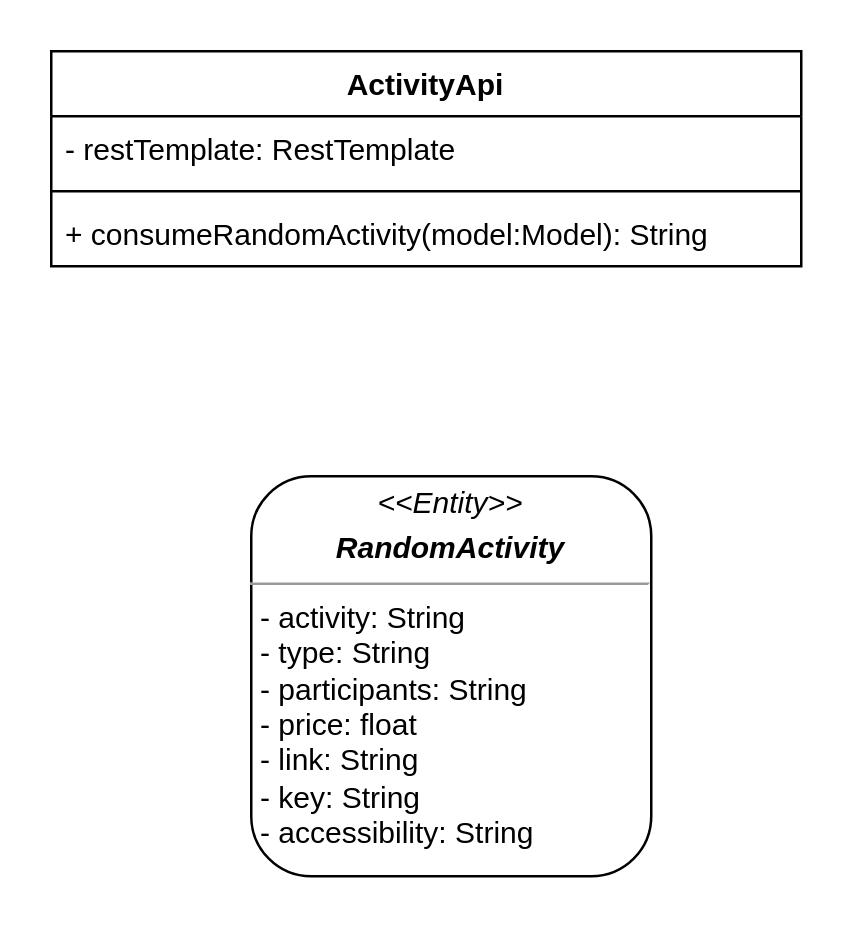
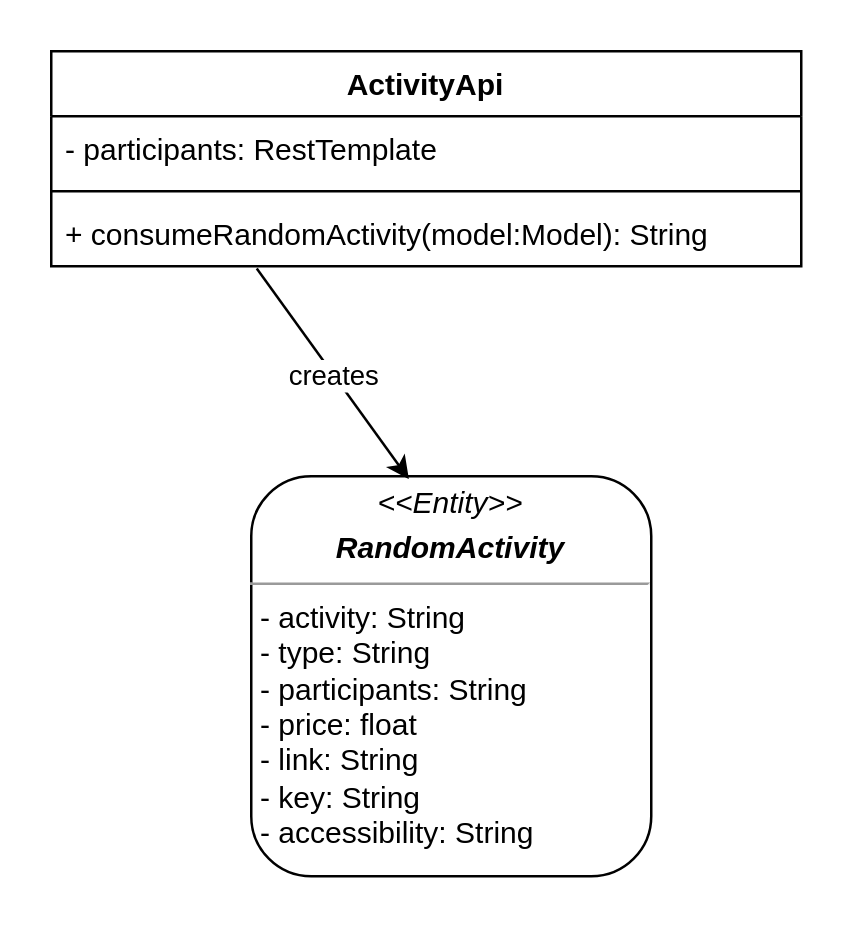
node "- restTemplate: RestTemplate": label "- restTemplate: RestTemplate" -> "- participants: RestTemplate"
edge "+ consumeRandomActivity(model:Model): String" -> "<<Entity>> RandomActivity - activity: String - type: String - participants: String - price: float - link: String - key: String - accessibility: String + etEmail(): Stringte": added, label "creates"
